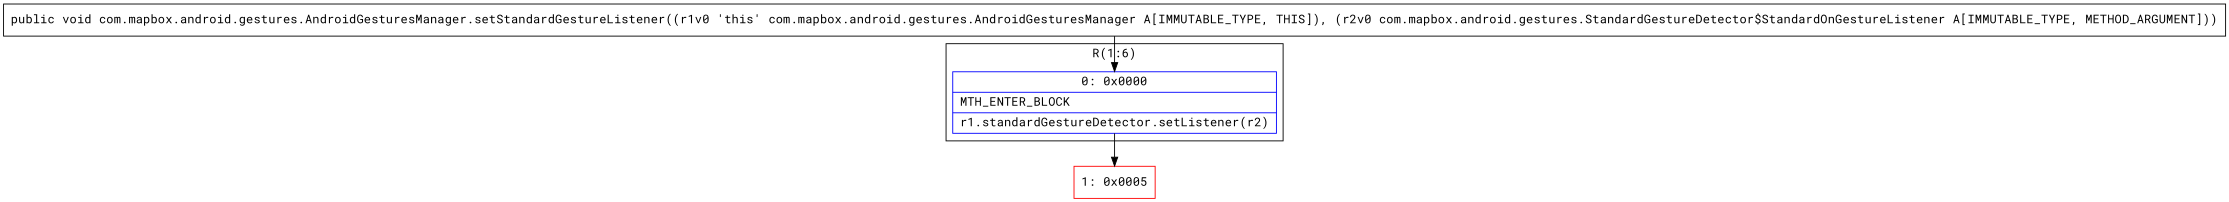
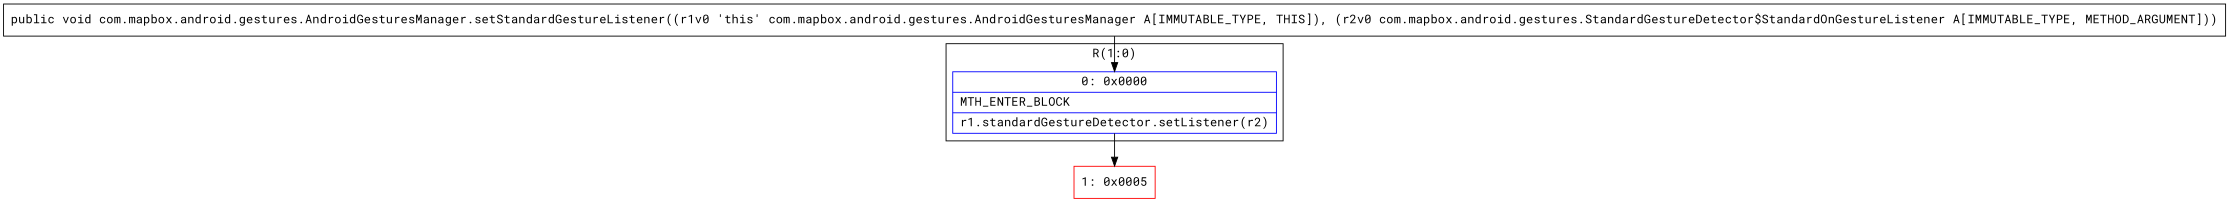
cluster "R(1:6)": label "R(1:6)" -> "R(1:0)"
